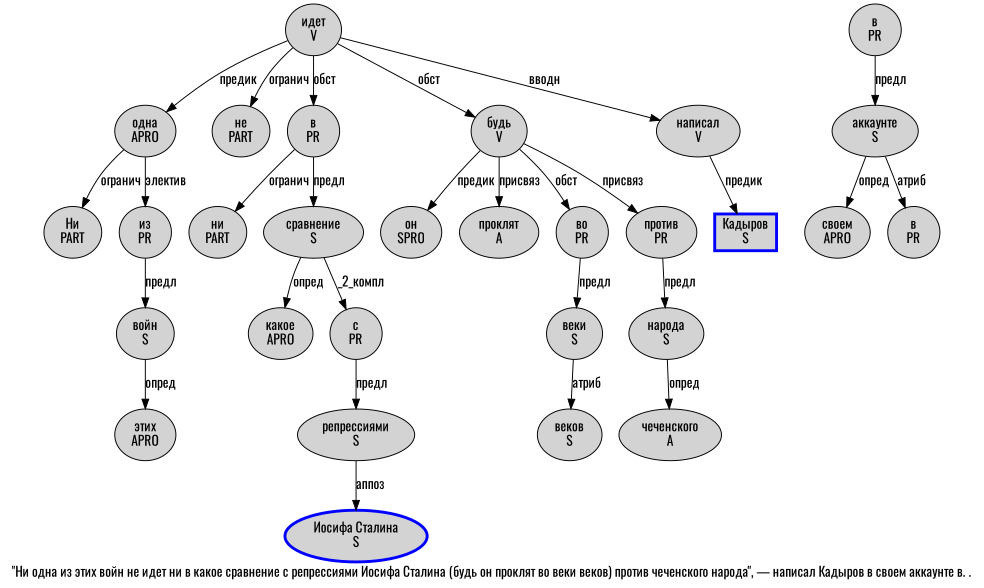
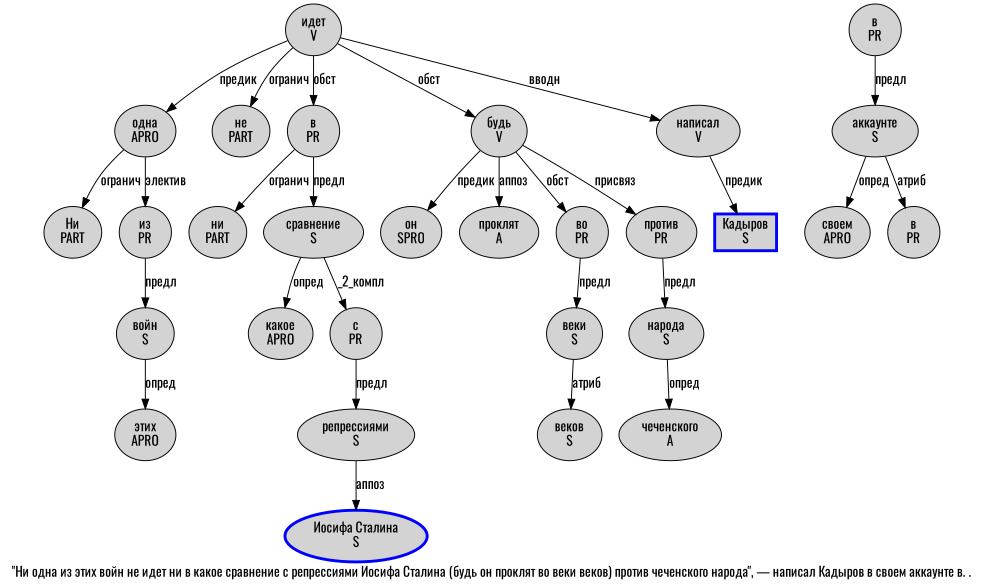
edge "будь V" -> "проклят A": label "присвяз" -> "аппоз"
